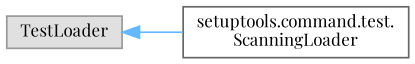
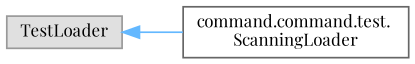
node "setuptools.command.test. ScanningLoader": label "setuptools.command.test. ScanningLoader" -> "command.command.test. ScanningLoader"
